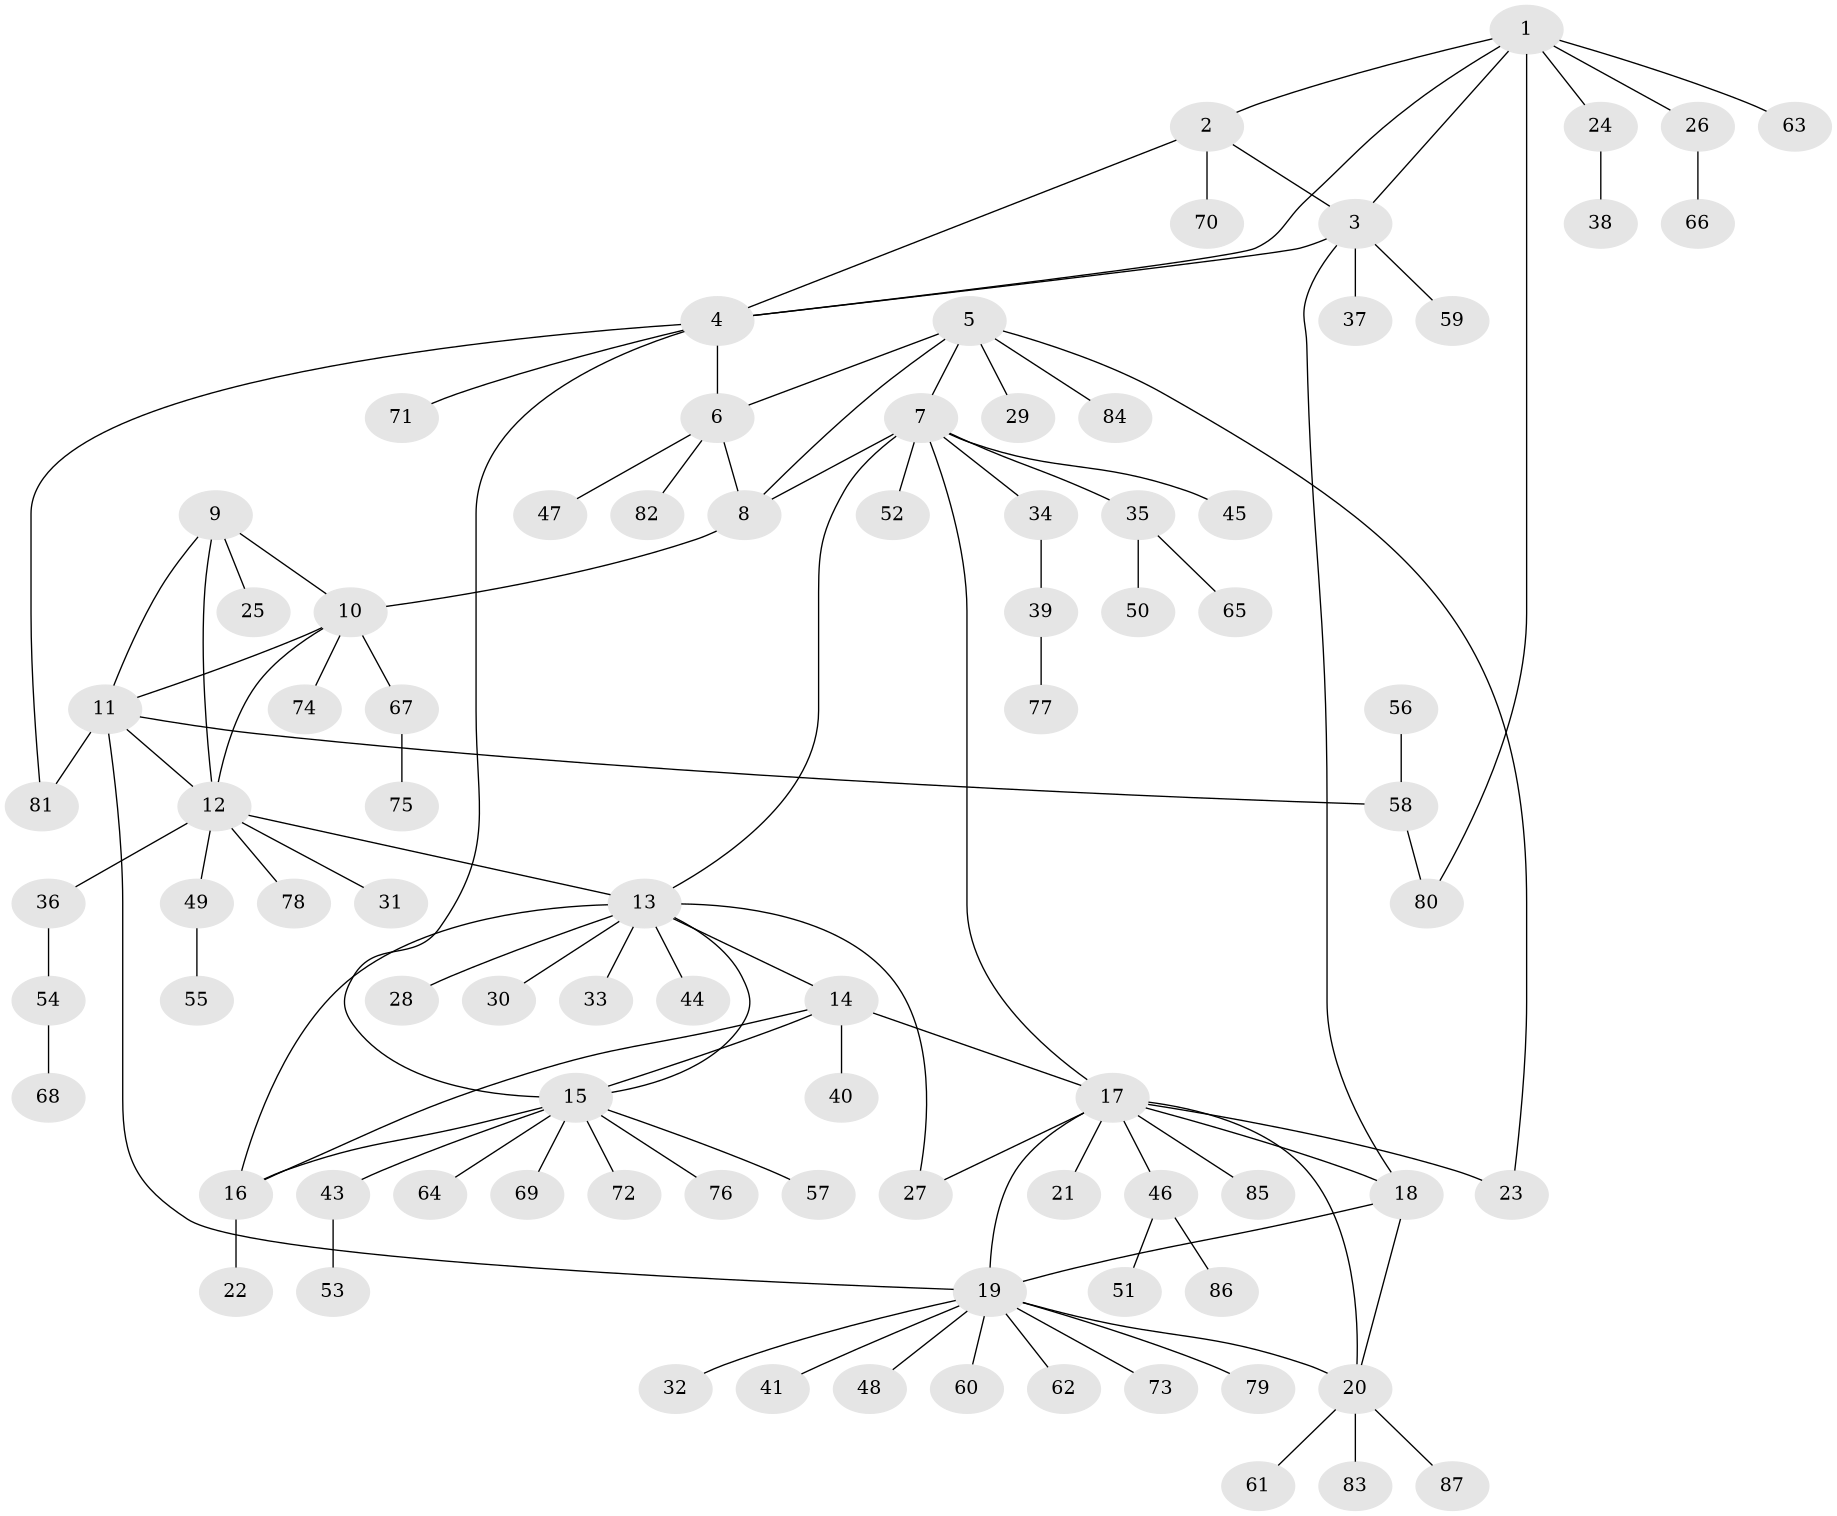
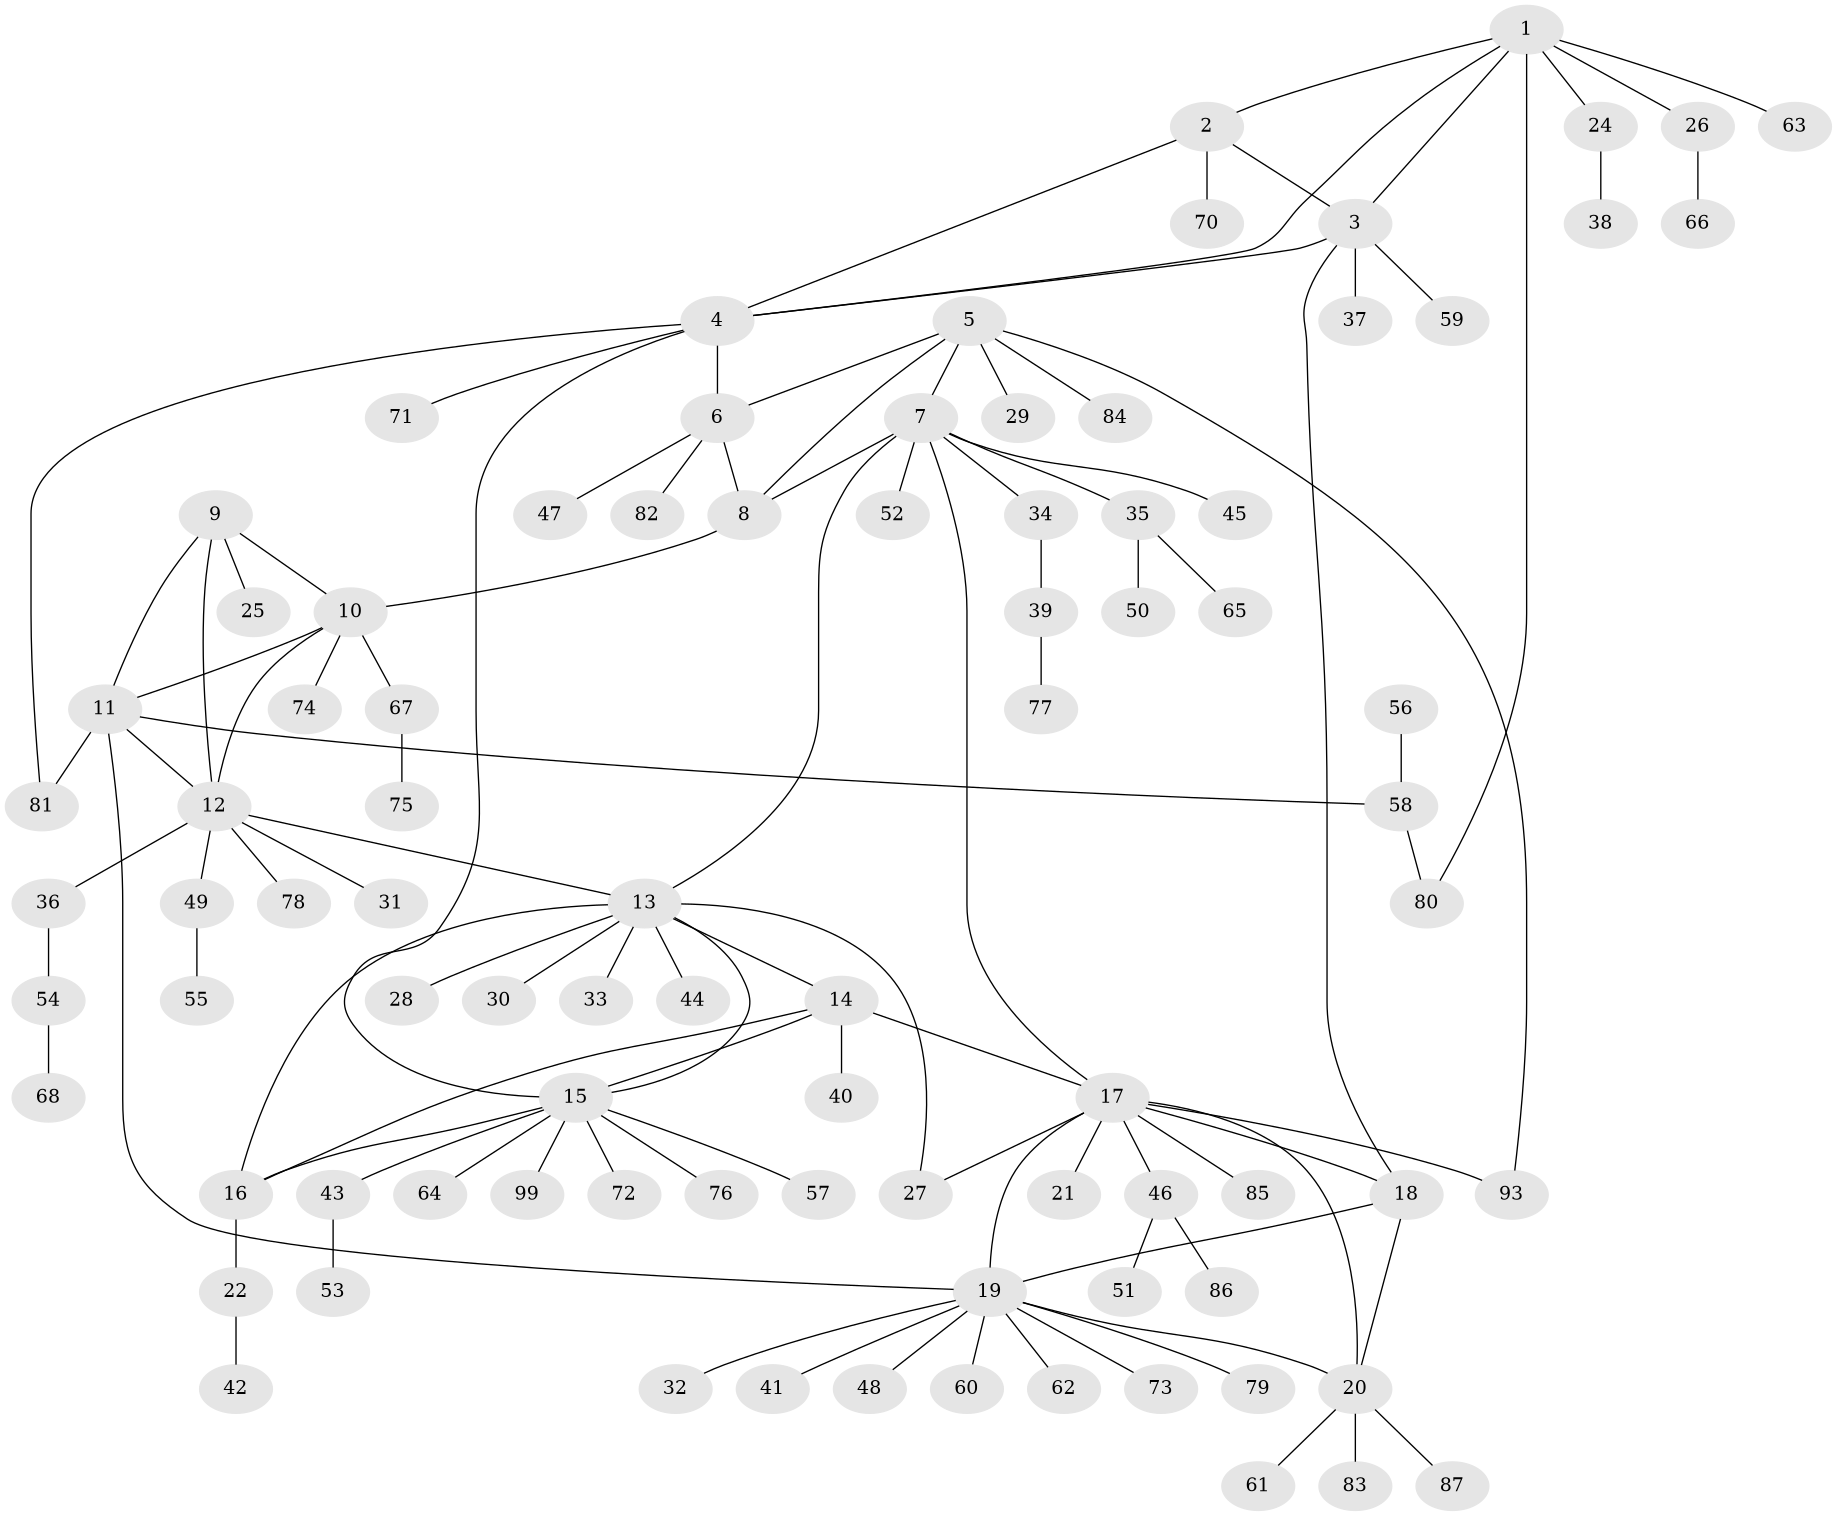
node "69": label "69" -> "99"
node "23": label "23" -> "93"
node "42": added
